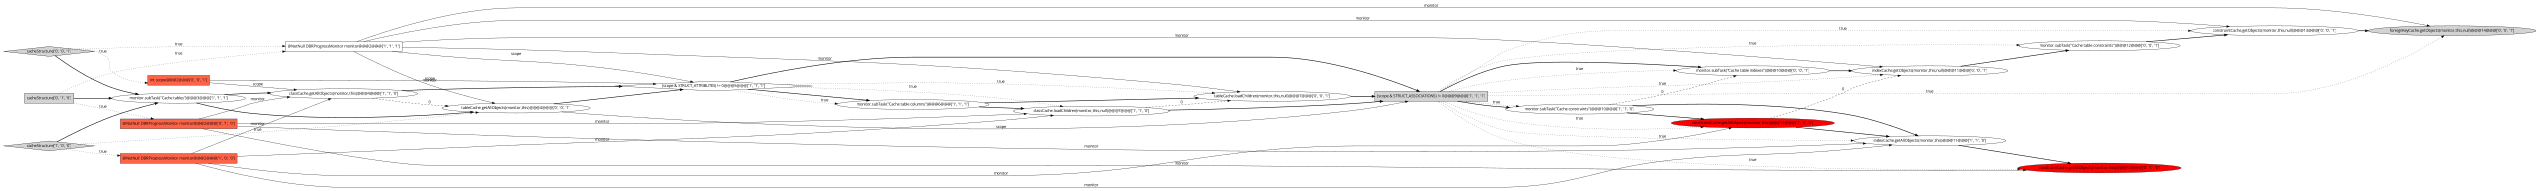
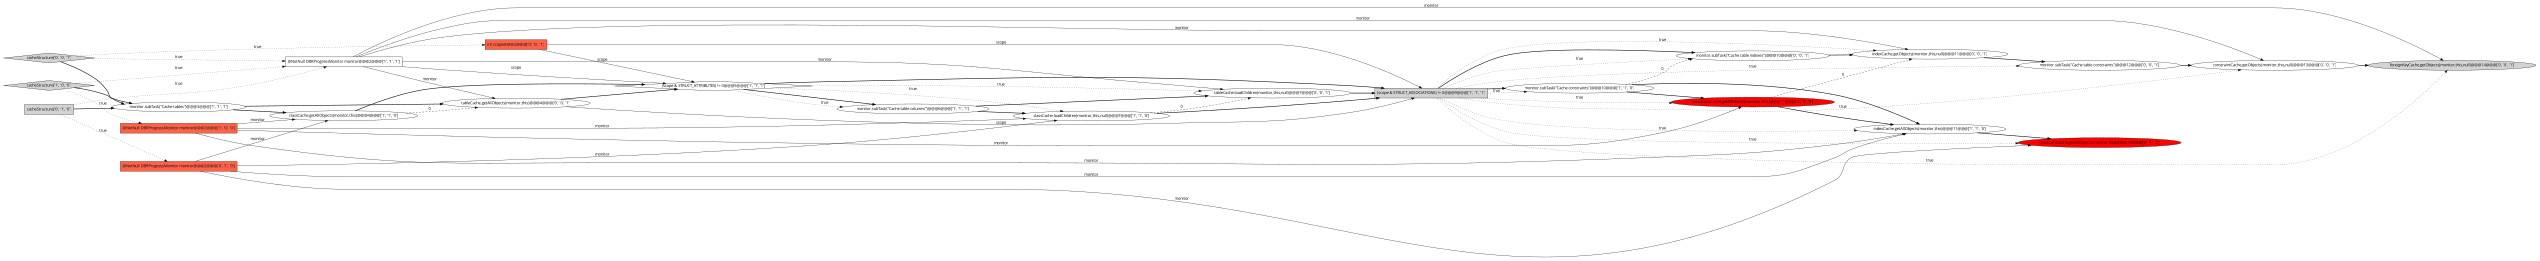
edge "int scope@@@2@@@['0', '0', '1']" -> "classCache.getAllObjects(monitor,this)@@@4@@@['1', '1', '0']": now "int scope@@@2@@@['0', '0', '1']" -> "(scope & STRUCT_ASSOCIATIONS) != 0@@@9@@@['1', '1', '1']"
edge "cacheStructure['1', '0', '0']" -> "tableCache.getAllObjects(monitor,this)@@@4@@@['0', '0', '1']": now "cacheStructure['1', '0', '0']" -> "@NotNull DBRProgressMonitor monitor@@@2@@@['1', '1', '1']"
